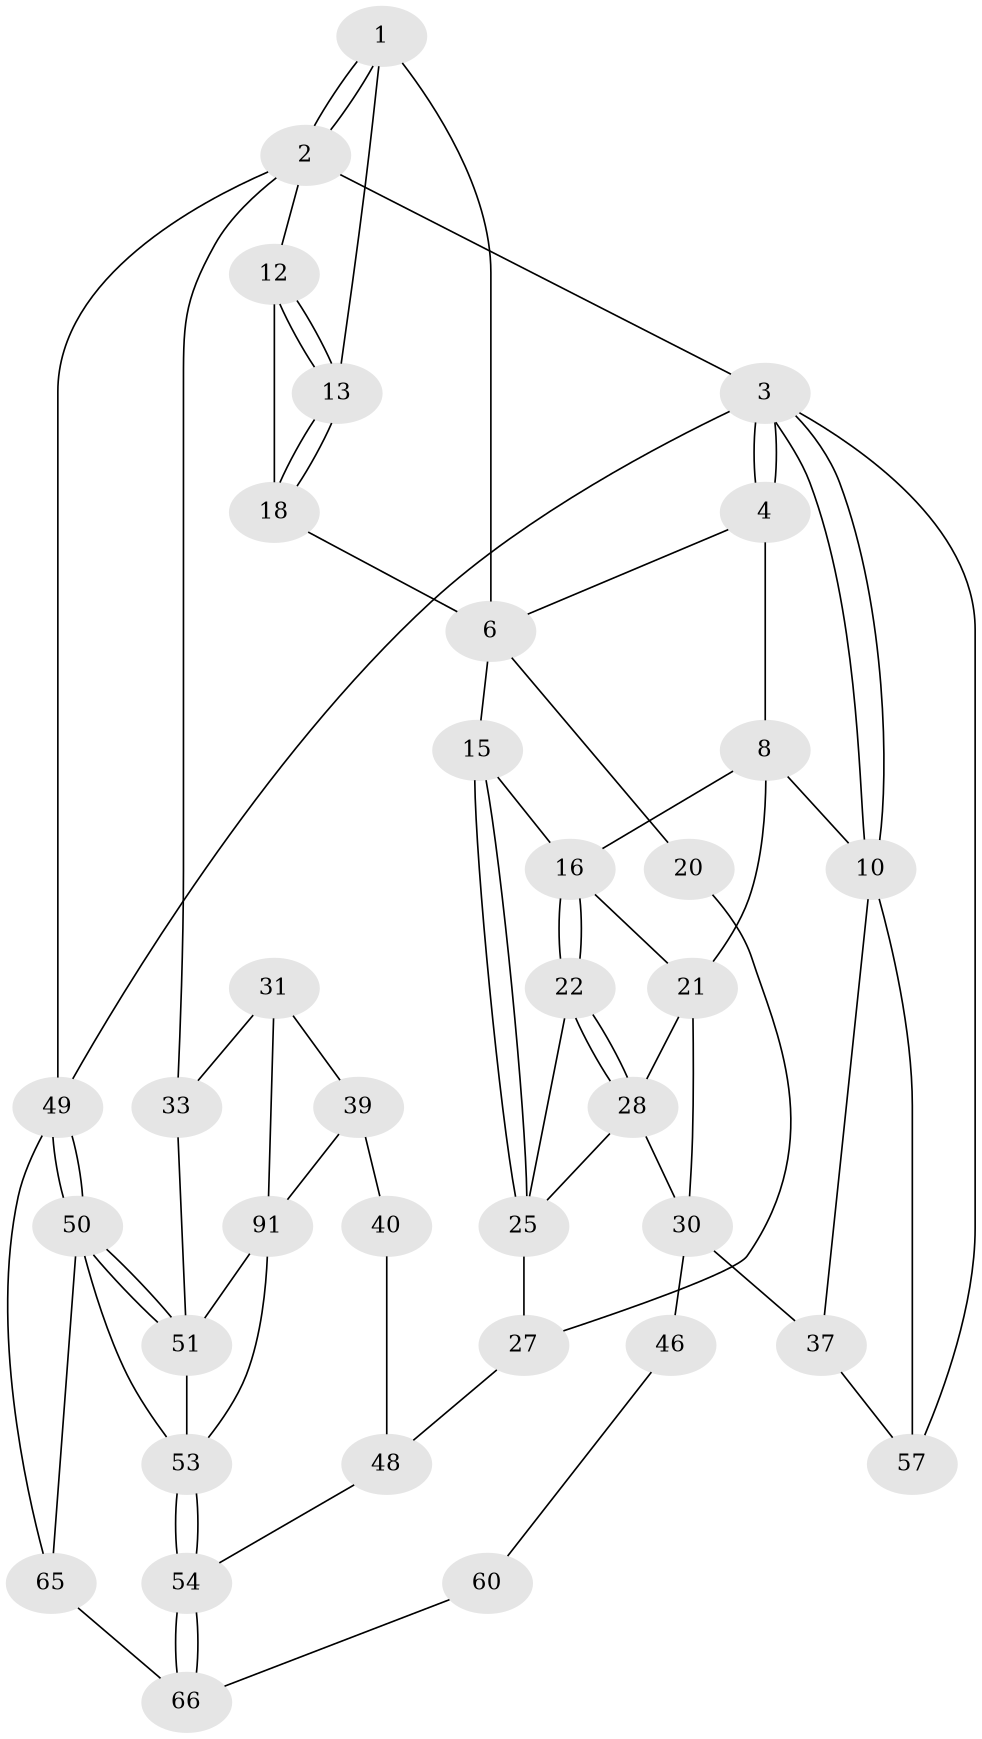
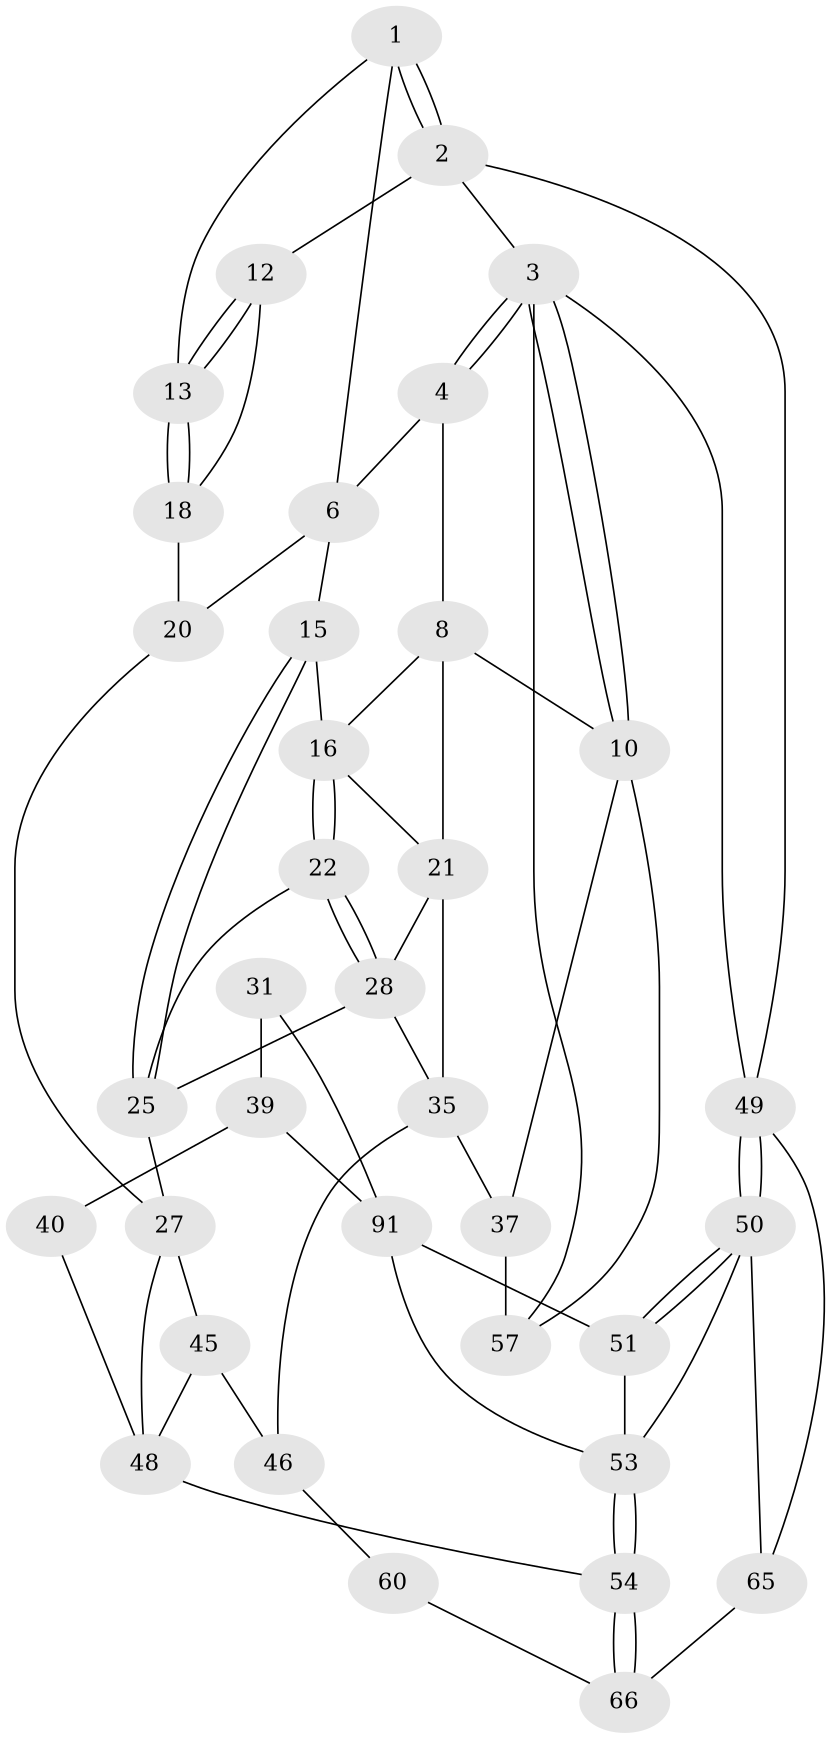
edge "18" -- "6": now "18" -- "20"
node "33": removed
node "30": label "30" -> "35"
node "45": added
